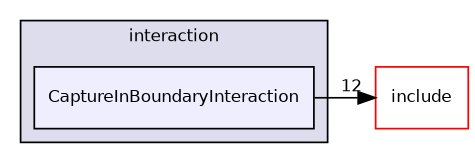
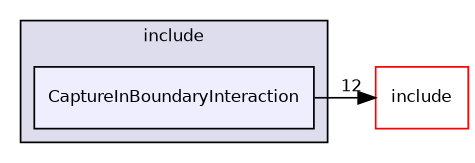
cluster "interaction": label "interaction" -> "include"
